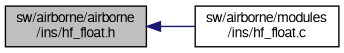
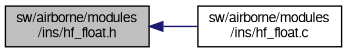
node "sw/airborne/airborne /ins/hf_float.h": label "sw/airborne/airborne /ins/hf_float.h" -> "sw/airborne/modules /ins/hf_float.h"
